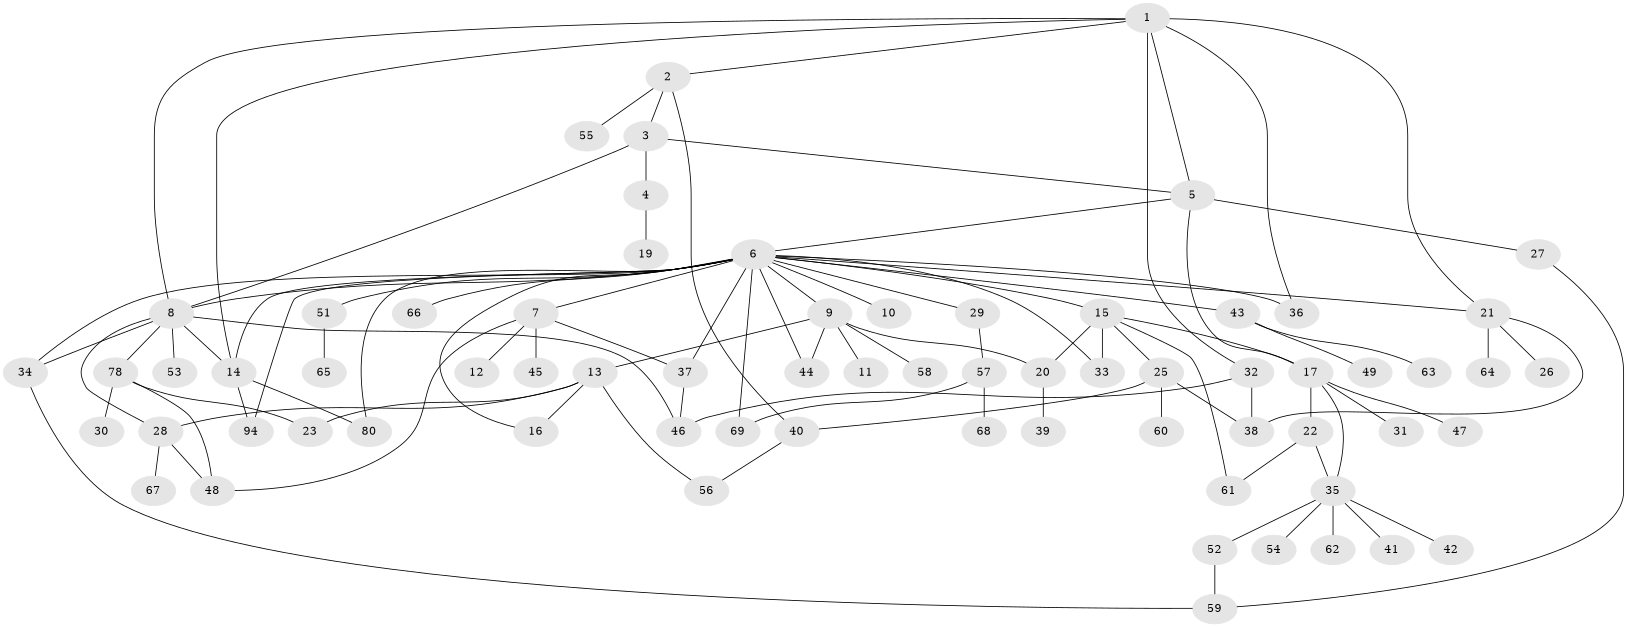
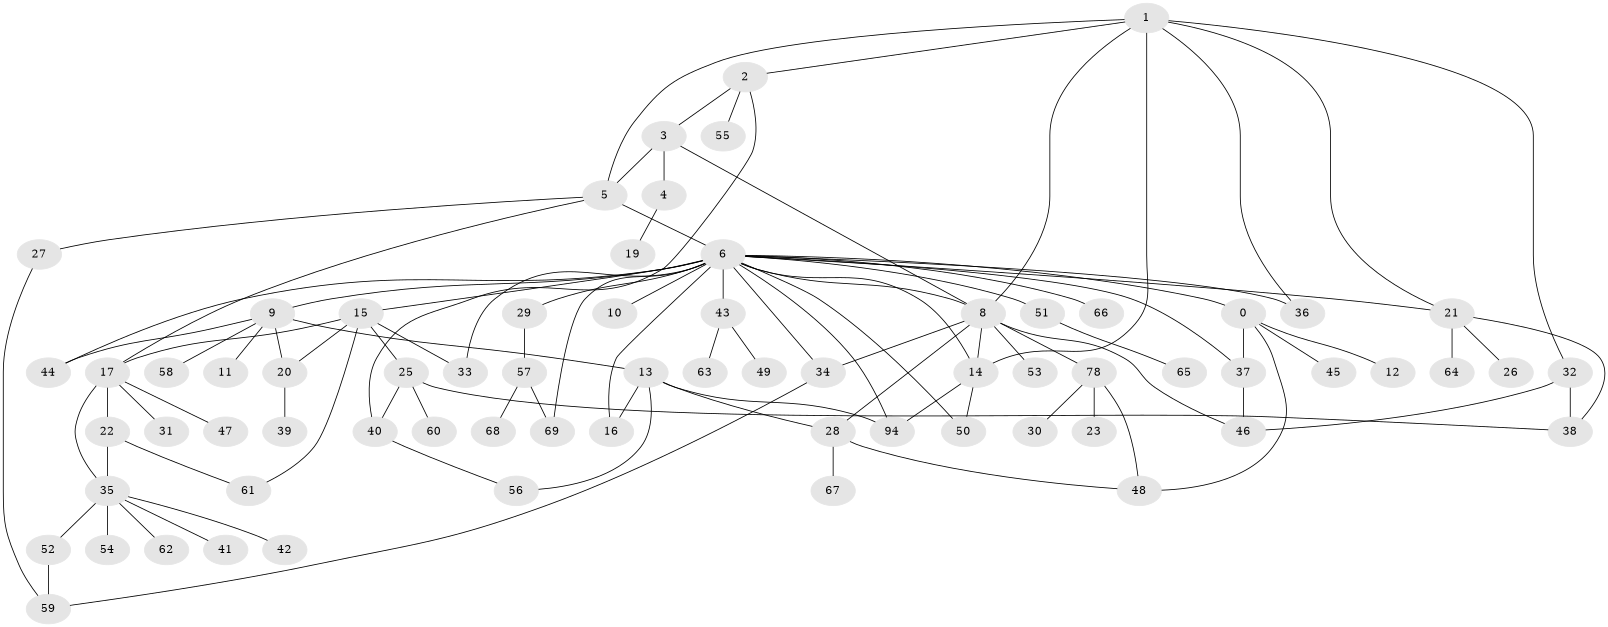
node "7": label "7" -> "0"
edge "13" -- "23": now "13" -- "94"
node "80": label "80" -> "50"
